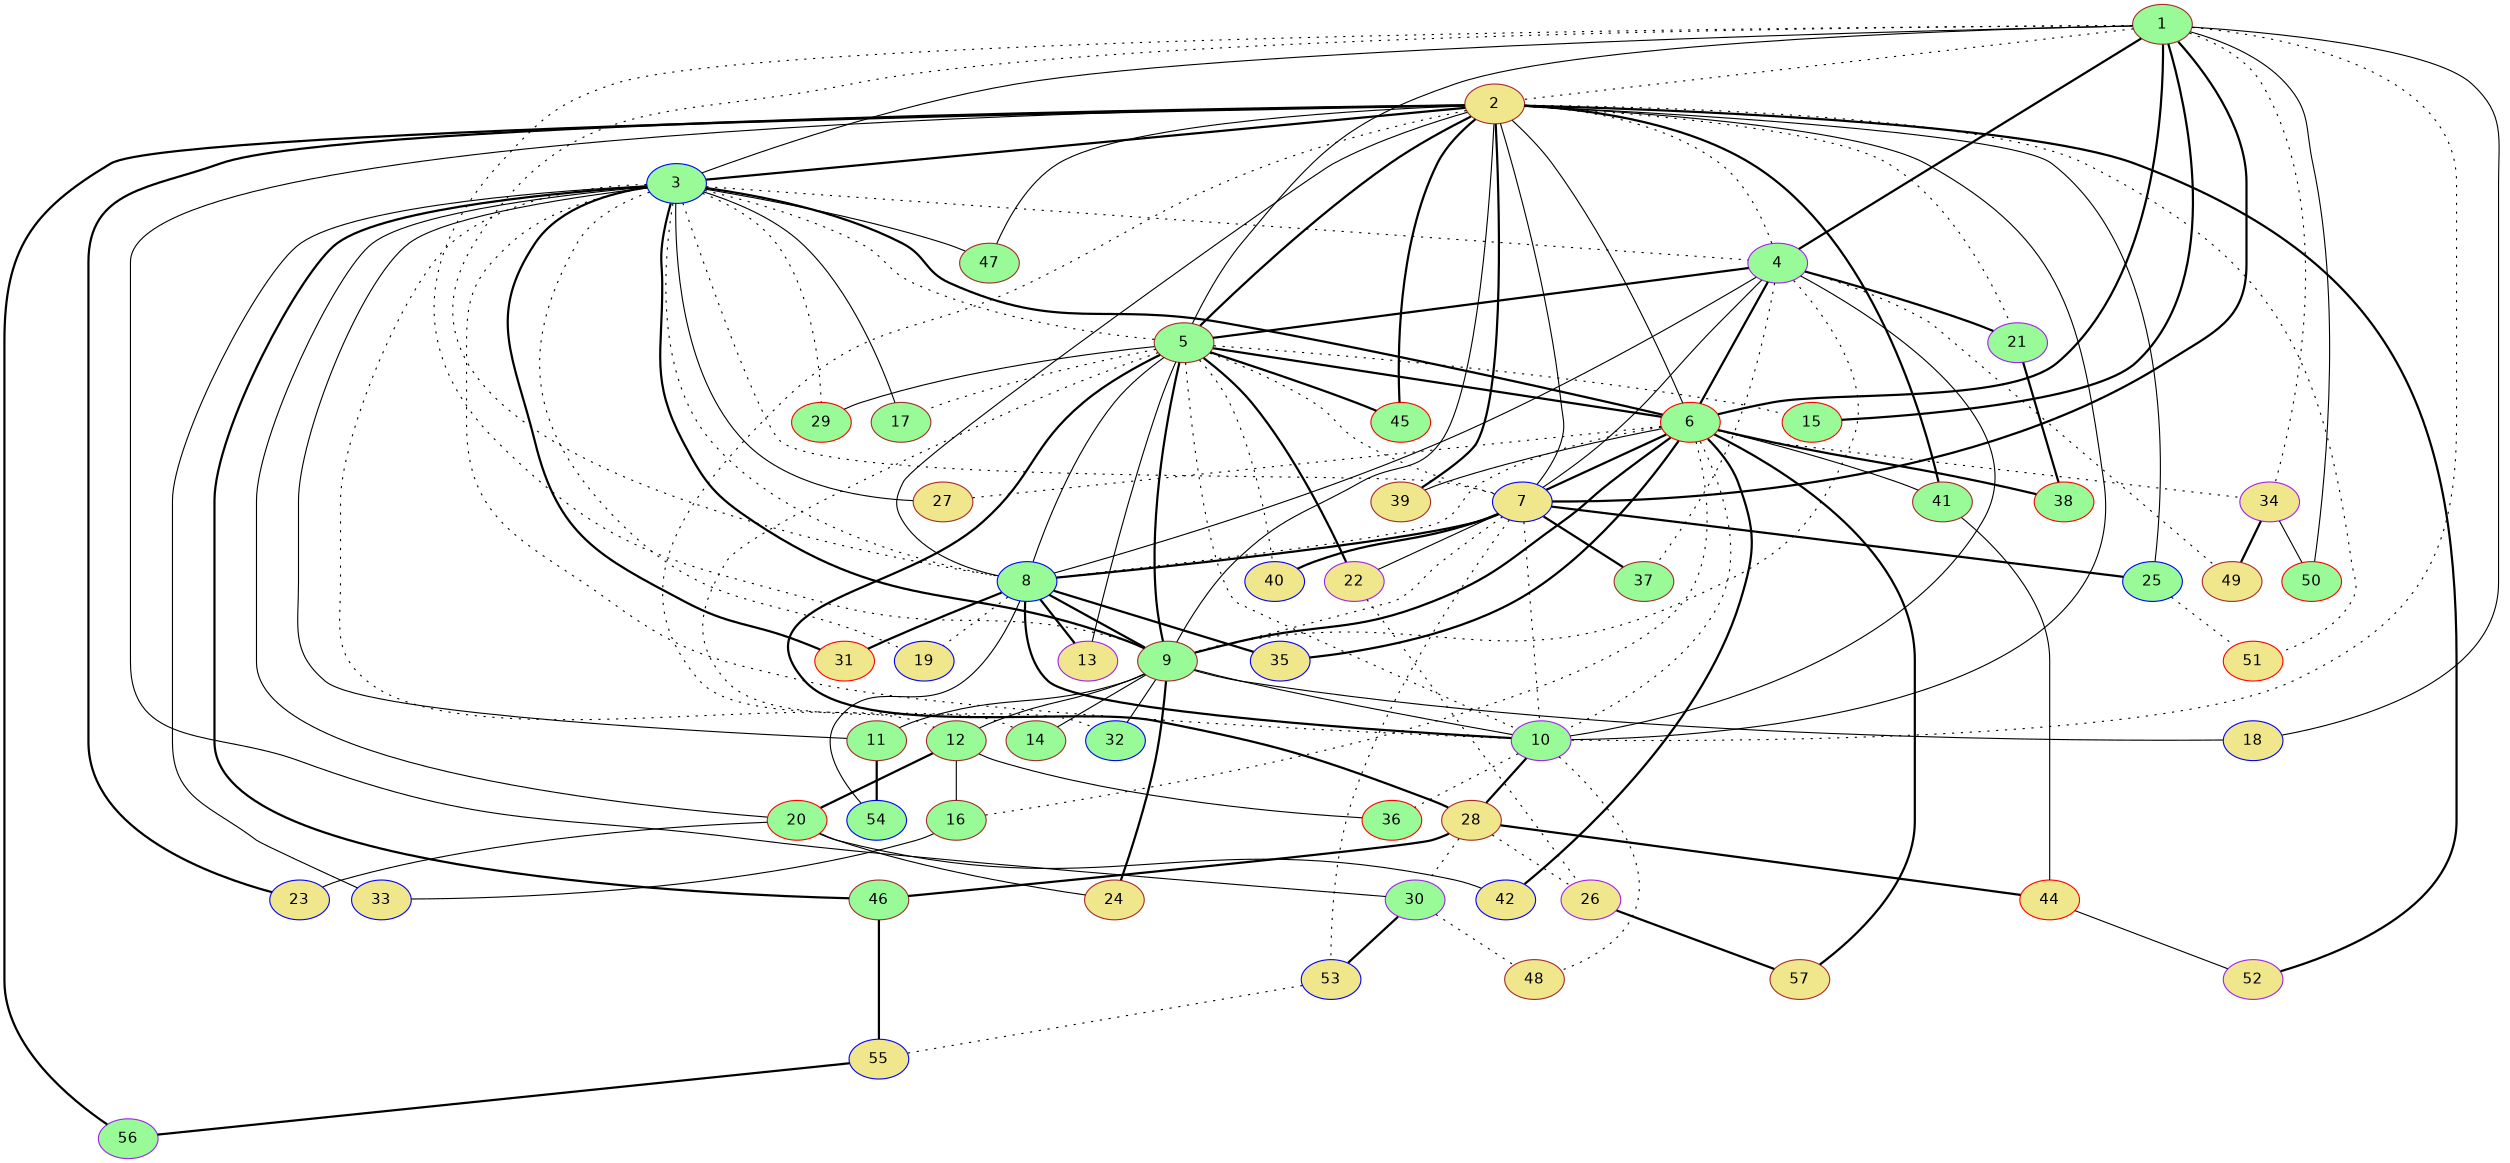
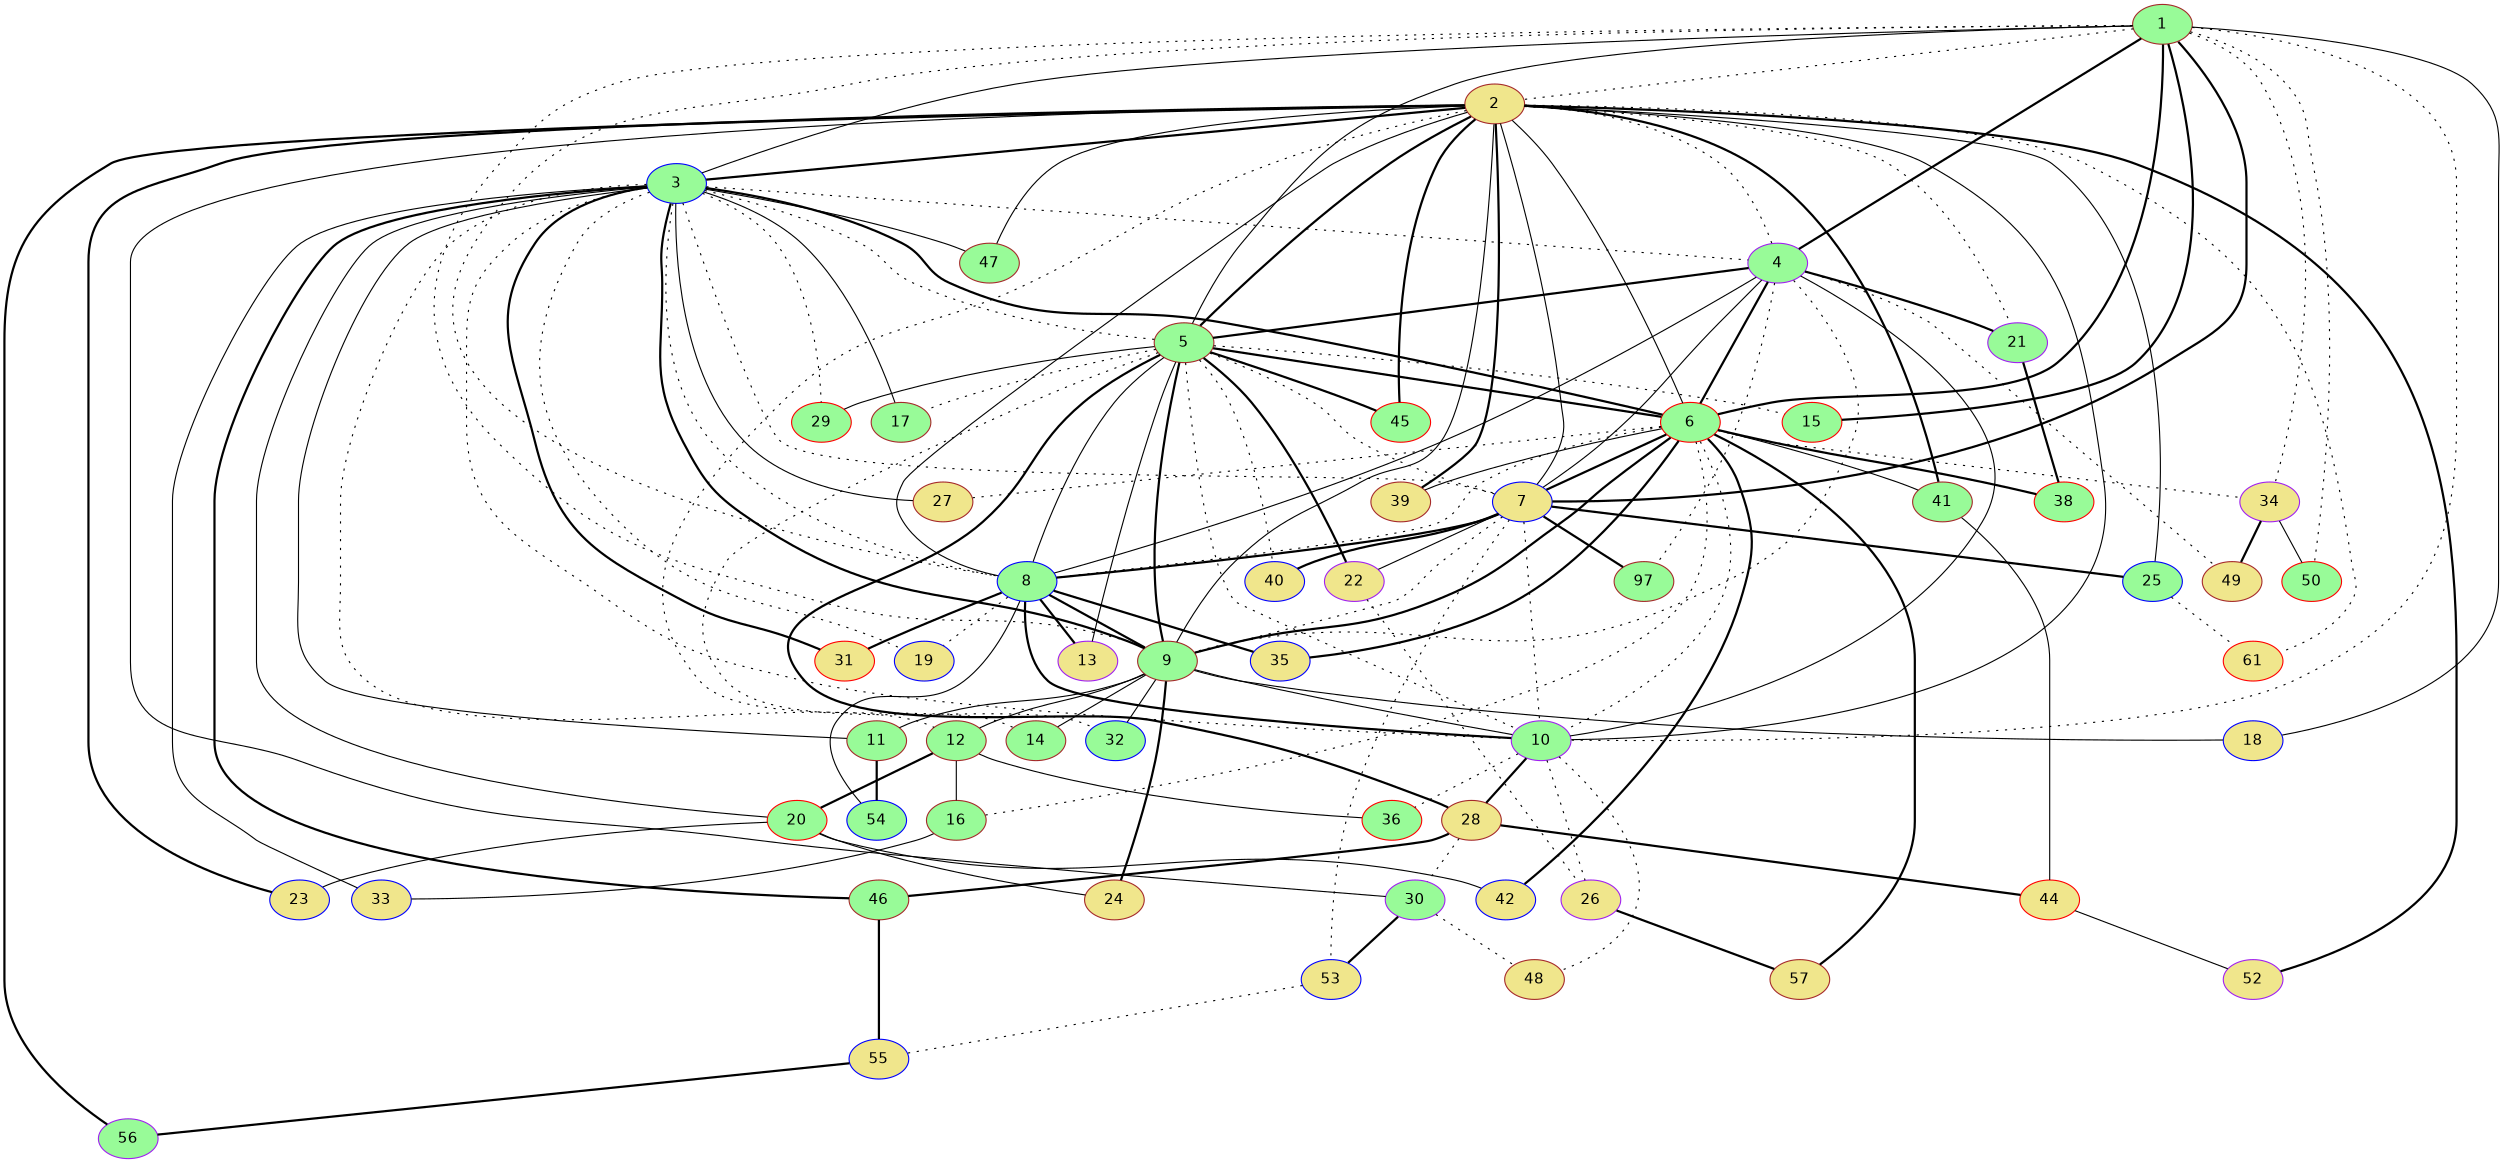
edge "1" -- "50": style solid -> dotted
node "37": label "37" -> "97"
node "51": label "51" -> "61"
edge "28" -- "26": now "10" -- "26"
